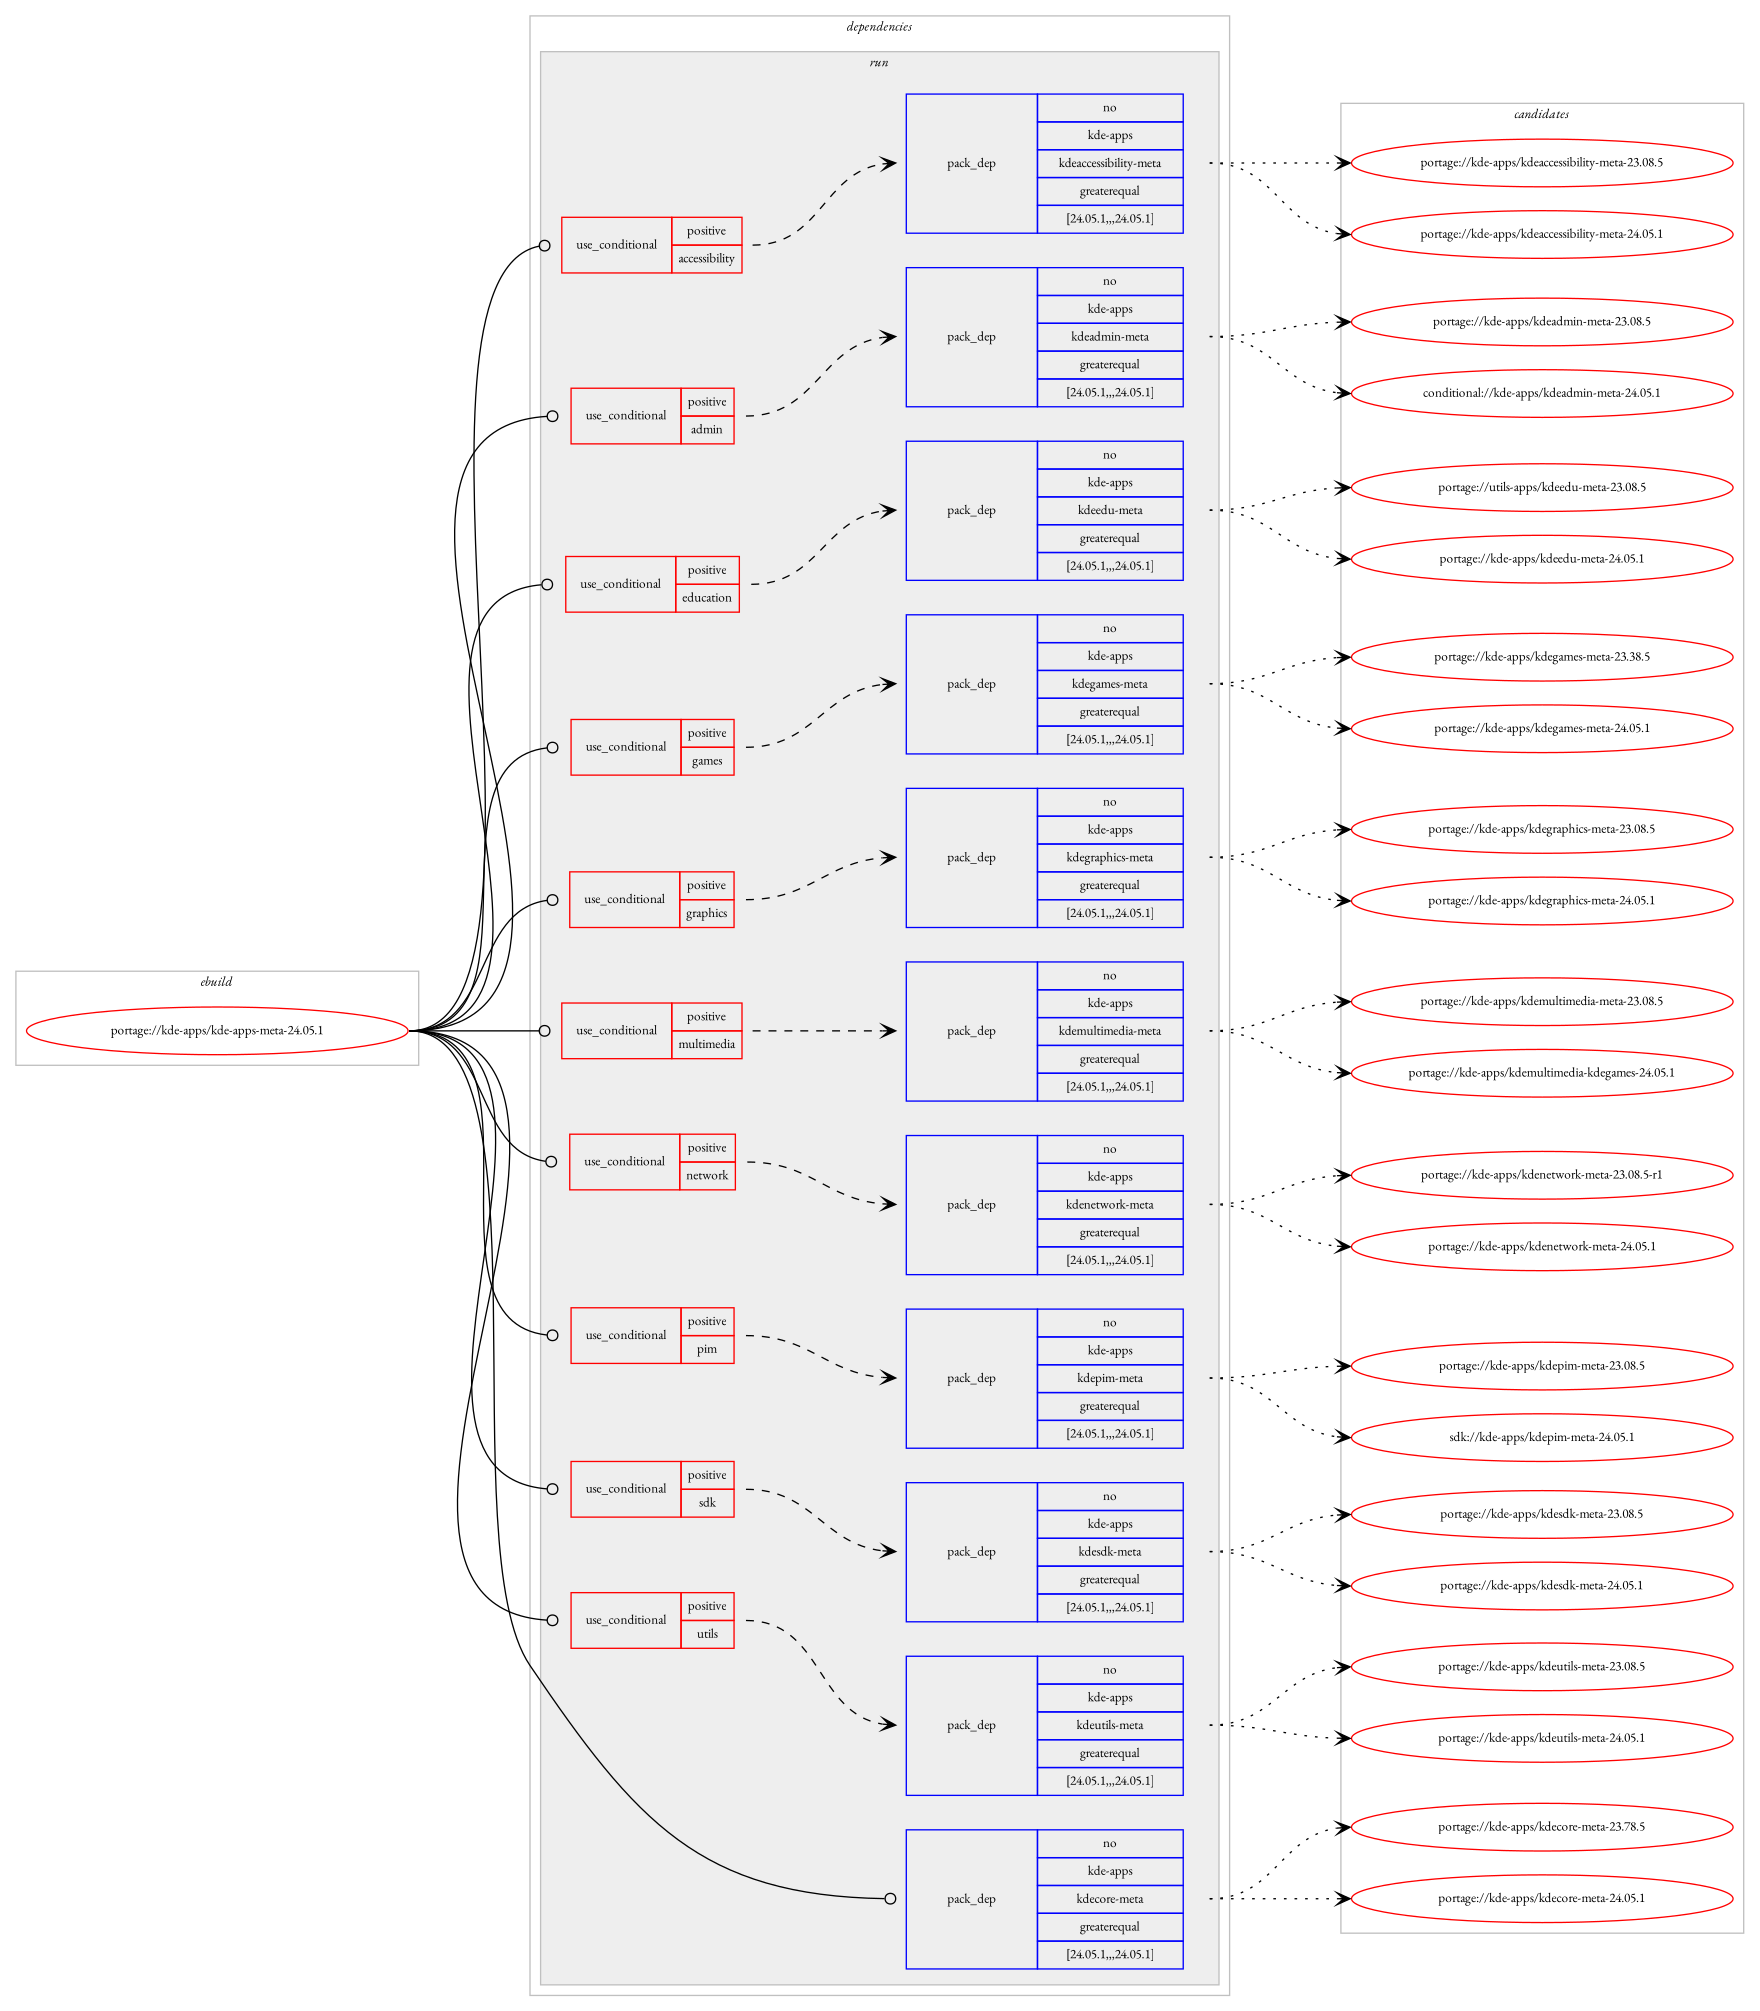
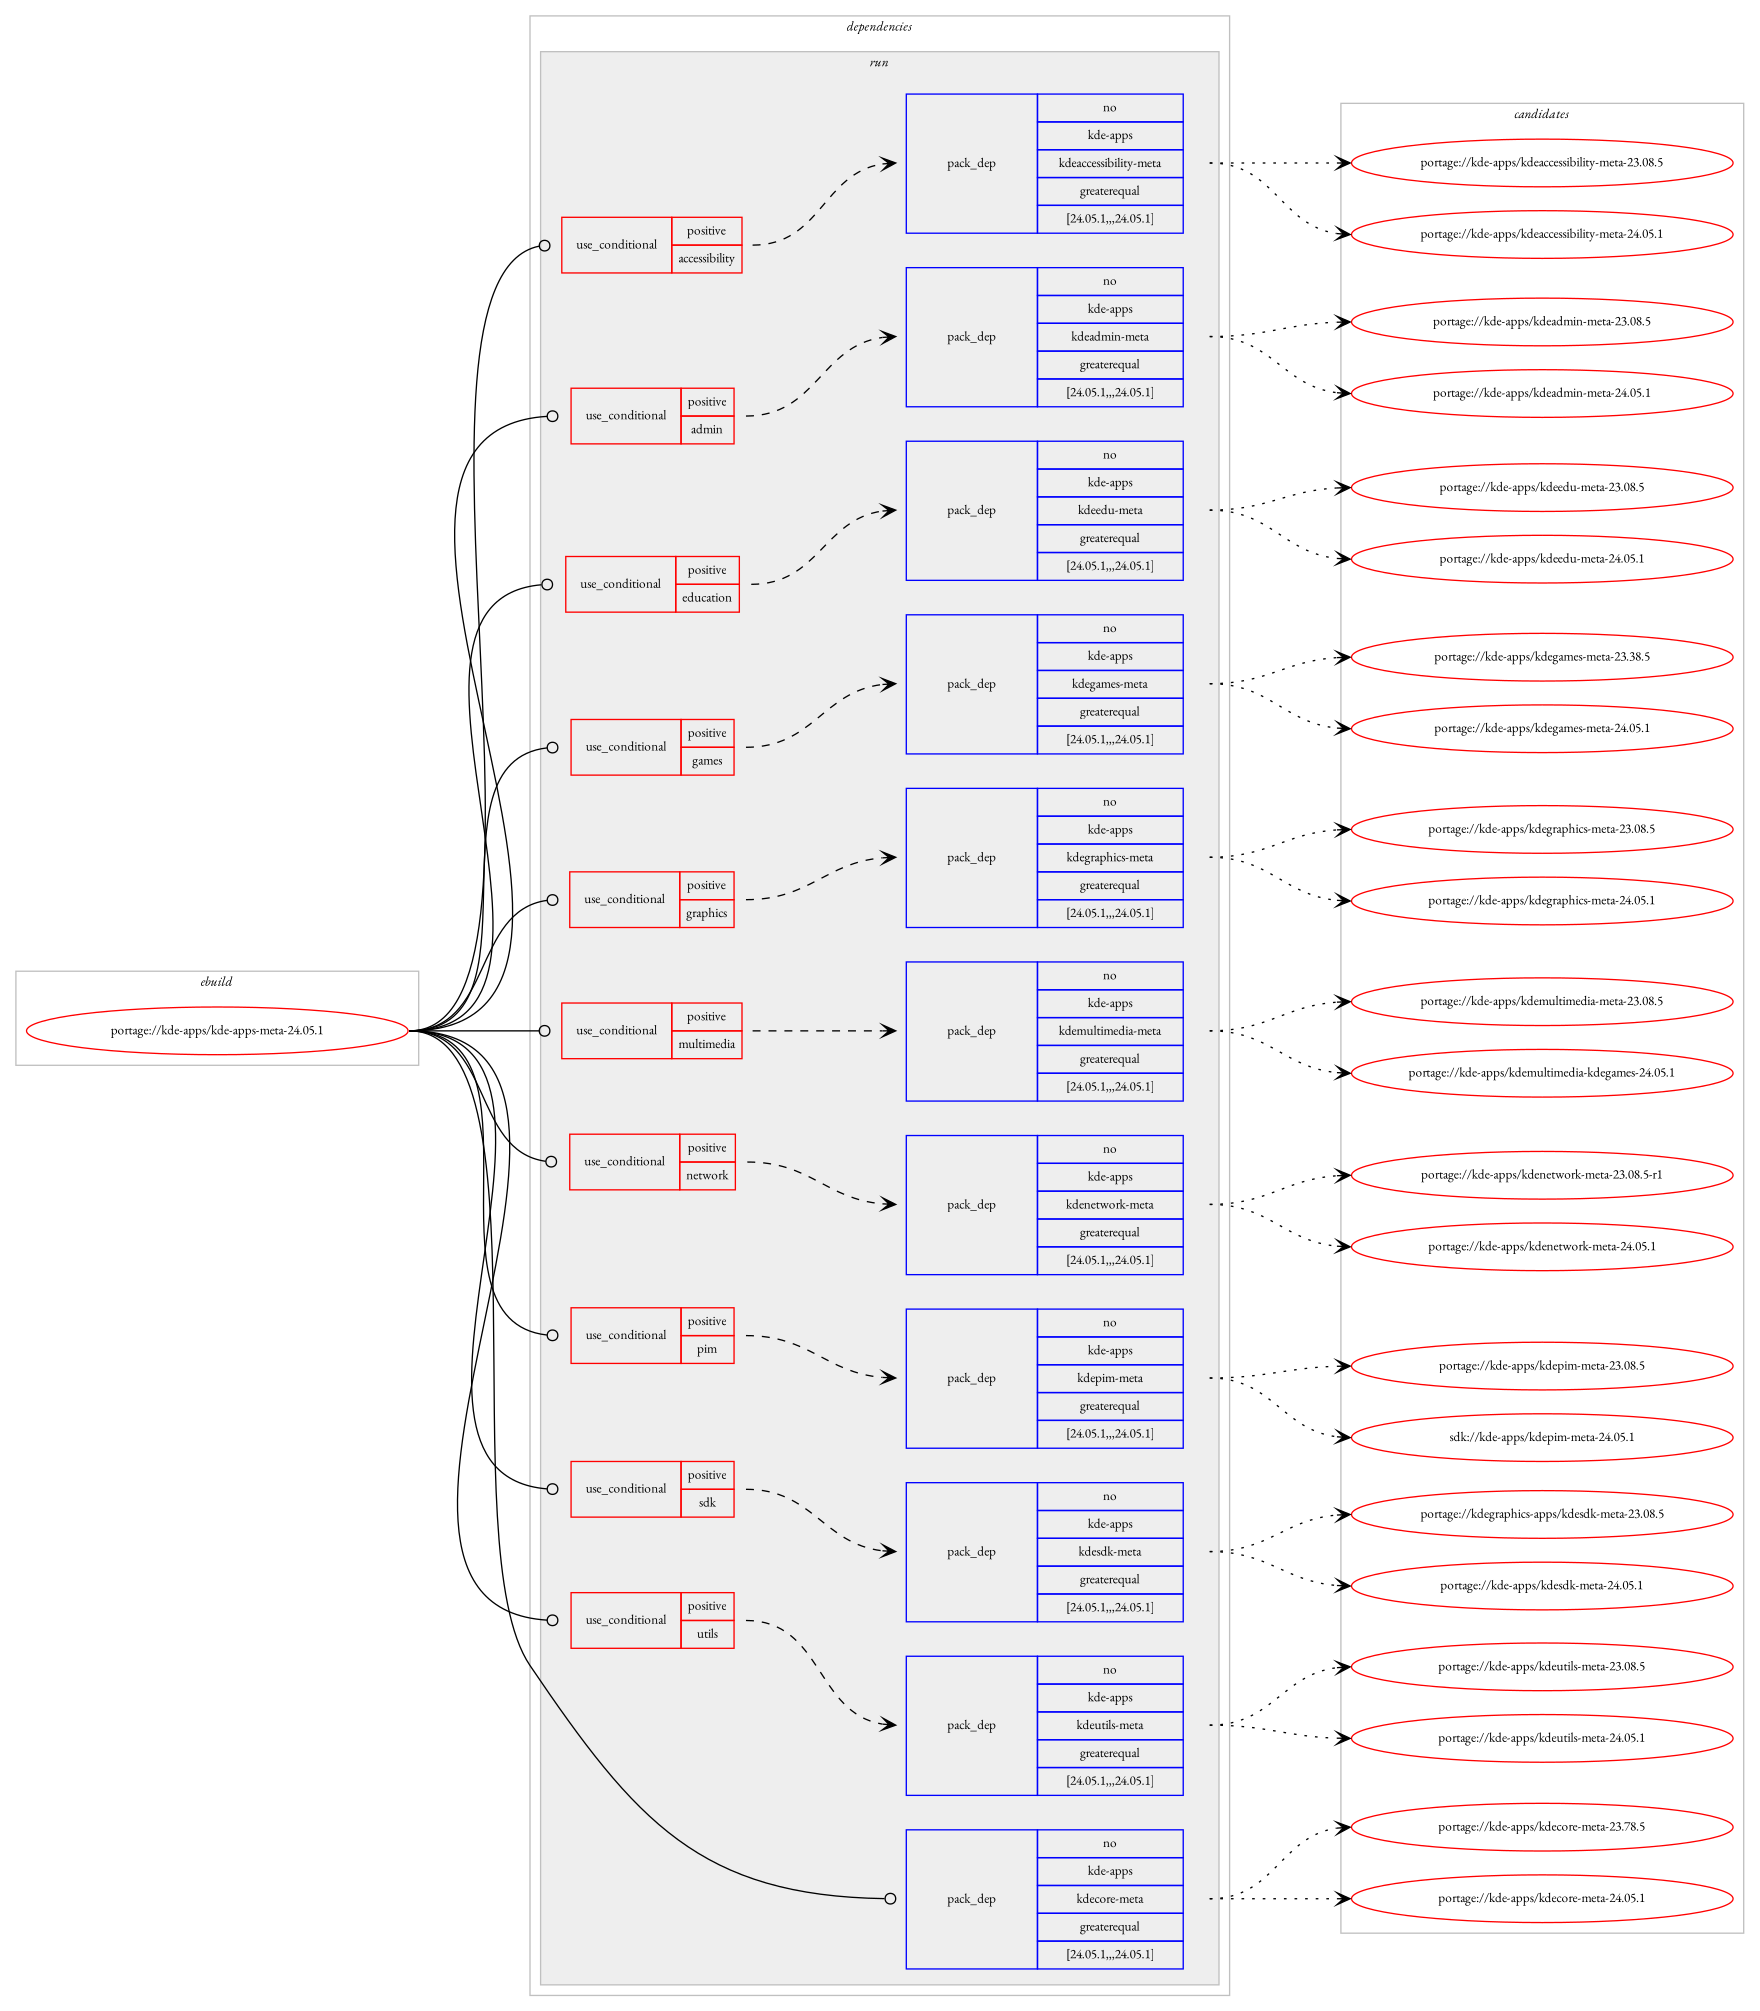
node "conditional://kde-apps/kdeadmin-meta-24.05.1": label "conditional://kde-apps/kdeadmin-meta-24.05.1" -> "portage://kde-apps/kdeadmin-meta-24.05.1"
node "portage://utils-apps/kdeedu-meta-23.08.5": label "portage://utils-apps/kdeedu-meta-23.08.5" -> "portage://kde-apps/kdeedu-meta-23.08.5"
node "portage://kde-apps/kdesdk-meta-23.08.5": label "portage://kde-apps/kdesdk-meta-23.08.5" -> "portage://kdegraphics-apps/kdesdk-meta-23.08.5"
